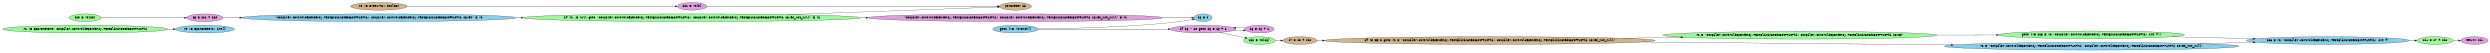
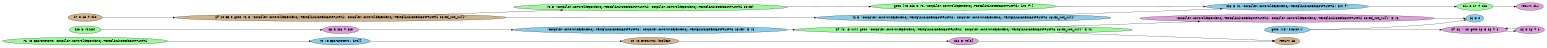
node "parameter i5": label "parameter i5" -> "return i5"
edge "r0 := @parameter1: int[]" -> "z0 := @return2: boolean": added
node "$i2 = r0[i6]": removed
